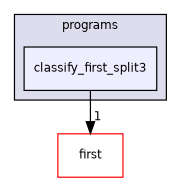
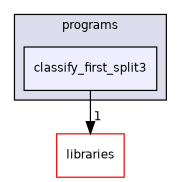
node "first": label "first" -> "libraries"
